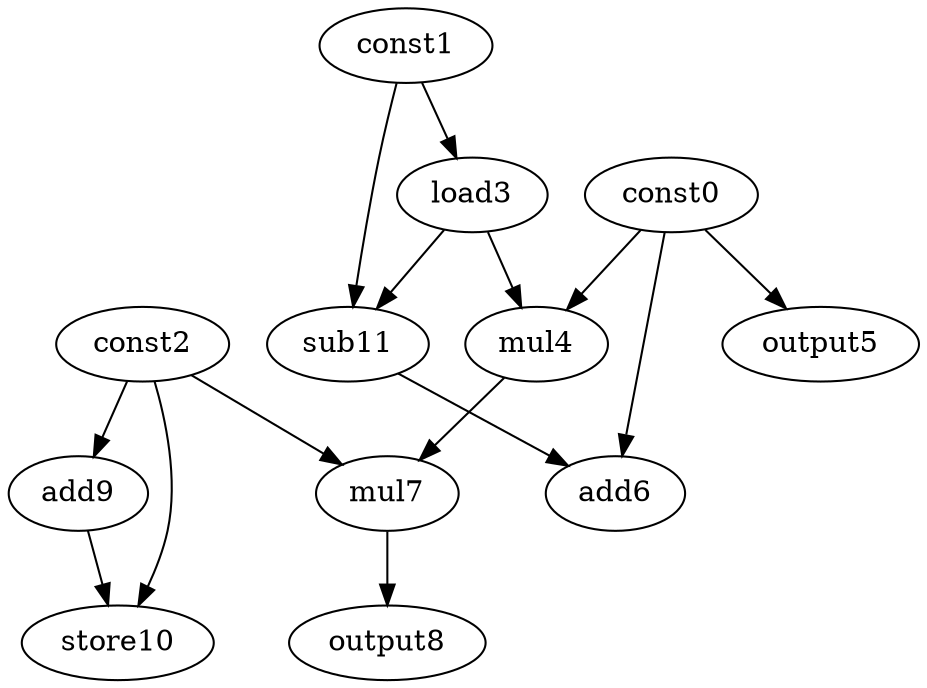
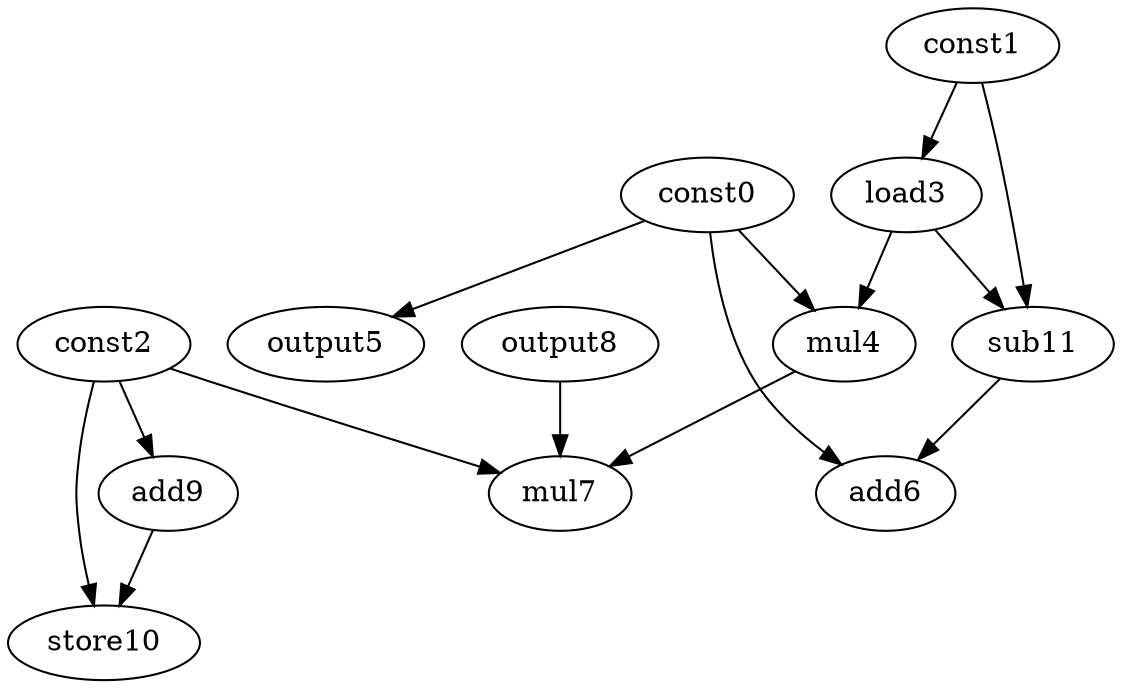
edge "mul7" -> "output8": reversed
